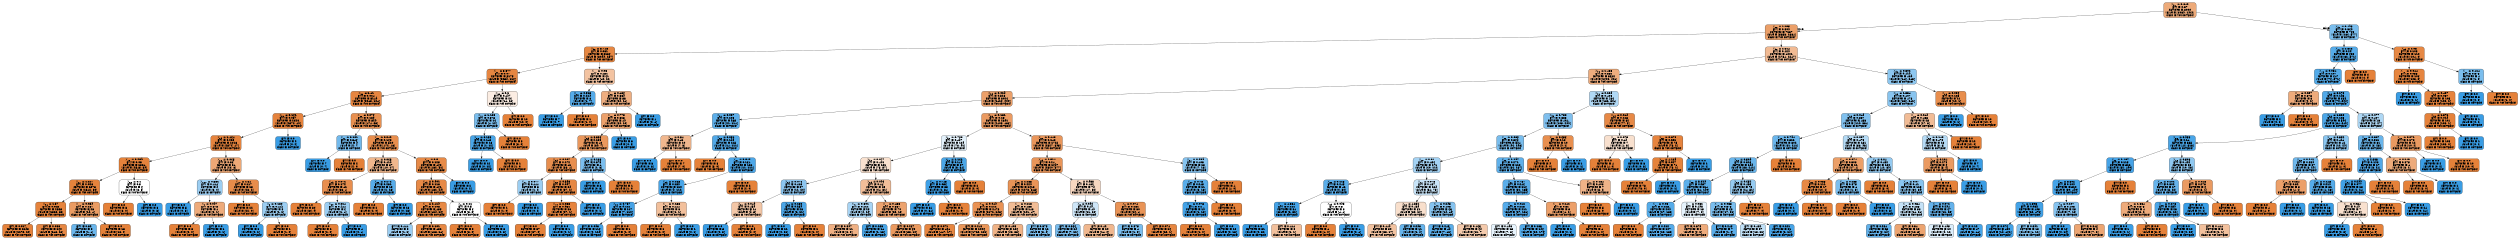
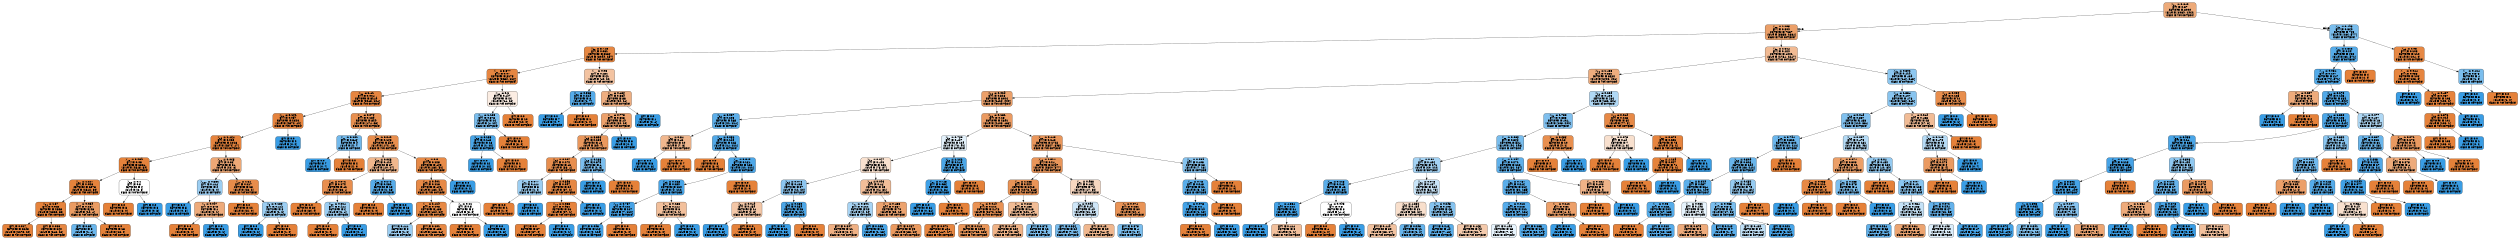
node "gini = 0.074": removed
